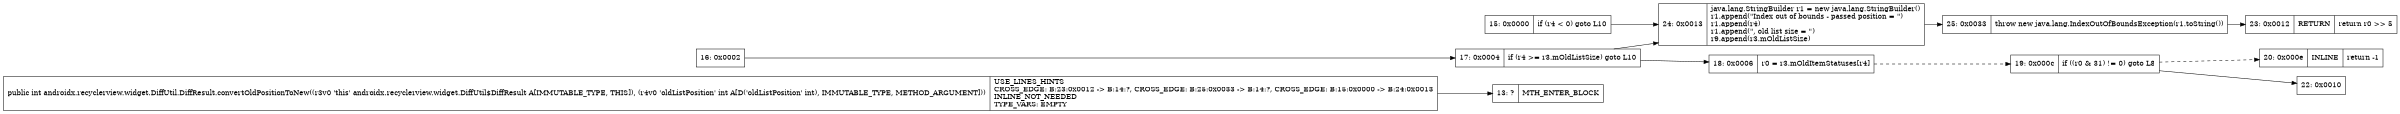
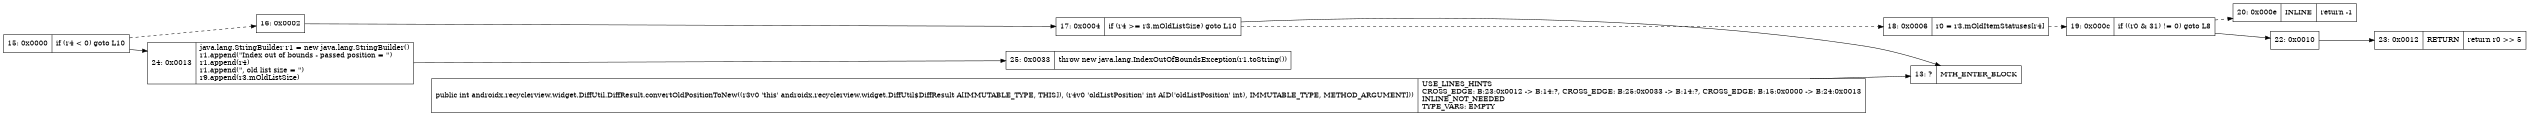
edge "25: 0x0033" -> "23: 0x0012": now "22: 0x0010" -> "23: 0x0012"
edge "15: 0x0000" -> "16: 0x0002": added
edge "17: 0x0004" -> "24: 0x0013": now "17: 0x0004" -> "13: ?"
edge "17: 0x0004" -> "18: 0x0006": style solid -> dashed
